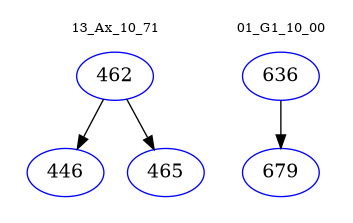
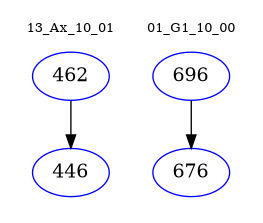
cluster "13_Ax_10_71": label "13_Ax_10_71" -> "13_Ax_10_01"
node "636": label "636" -> "696"
node "465": removed
node "679": label "679" -> "676"
